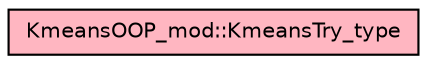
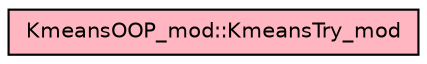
node "KmeansOOP_mod::KmeansTry_type": label "KmeansOOP_mod::KmeansTry_type" -> "KmeansOOP_mod::KmeansTry_mod"
